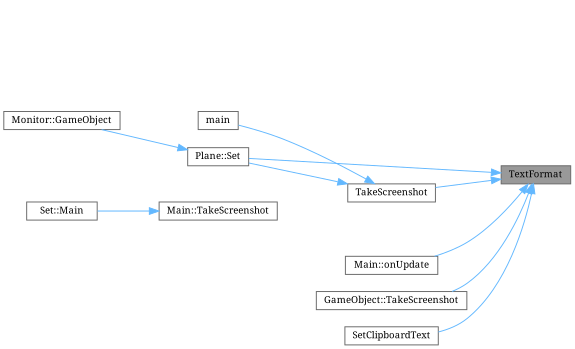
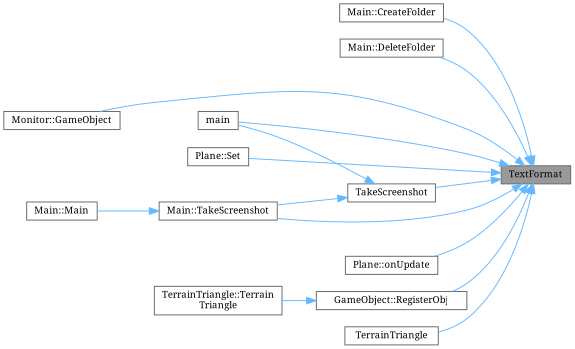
node "Main::CreateFolder": added
node "Main::DeleteFolder": added
edge "main" -> "TextFormat": added
edge "Monitor::GameObject" -> "Plane::Set": now "Monitor::GameObject" -> "TextFormat"
edge "Plane::Set" -> "TakeScreenshot": now "Main::TakeScreenshot" -> "TakeScreenshot"
node "Set::Main": label "Set::Main" -> "Main::Main"
edge "Main::TakeScreenshot" -> "TextFormat": added
node "Main::onUpdate": label "Main::onUpdate" -> "Plane::onUpdate"
node "TerrainTriangle::Terrain Triangle": added
node "GameObject::TakeScreenshot": label "GameObject::TakeScreenshot" -> "GameObject::RegisterObj"
node "SetClipboardText": label "SetClipboardText" -> "TerrainTriangle"
